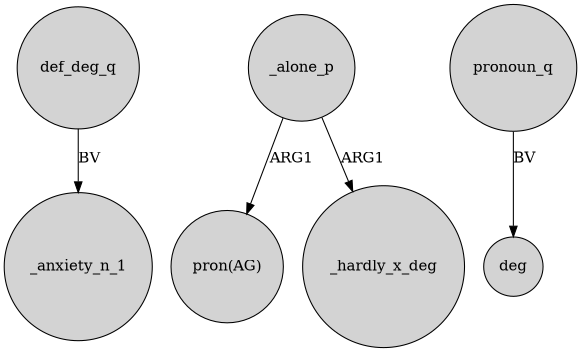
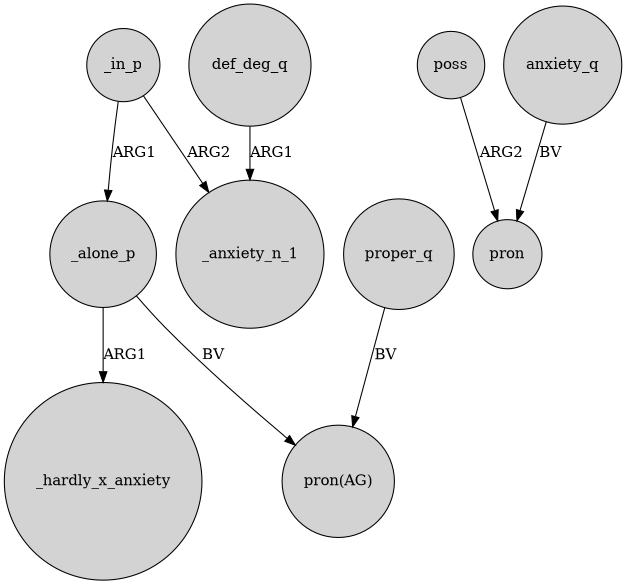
node "_in_p": added
node "poss": added
node "pronoun_q": label "pronoun_q" -> "anxiety_q"
edge "def_deg_q" -> "_anxiety_n_1": label "BV" -> "ARG1"
edge "_alone_p" -> "pron(AG)": label "ARG1" -> "BV"
node "proper_q": added
node "_hardly_x_deg": label "_hardly_x_deg" -> "_hardly_x_anxiety"
node "deg": label "deg" -> "pron"
